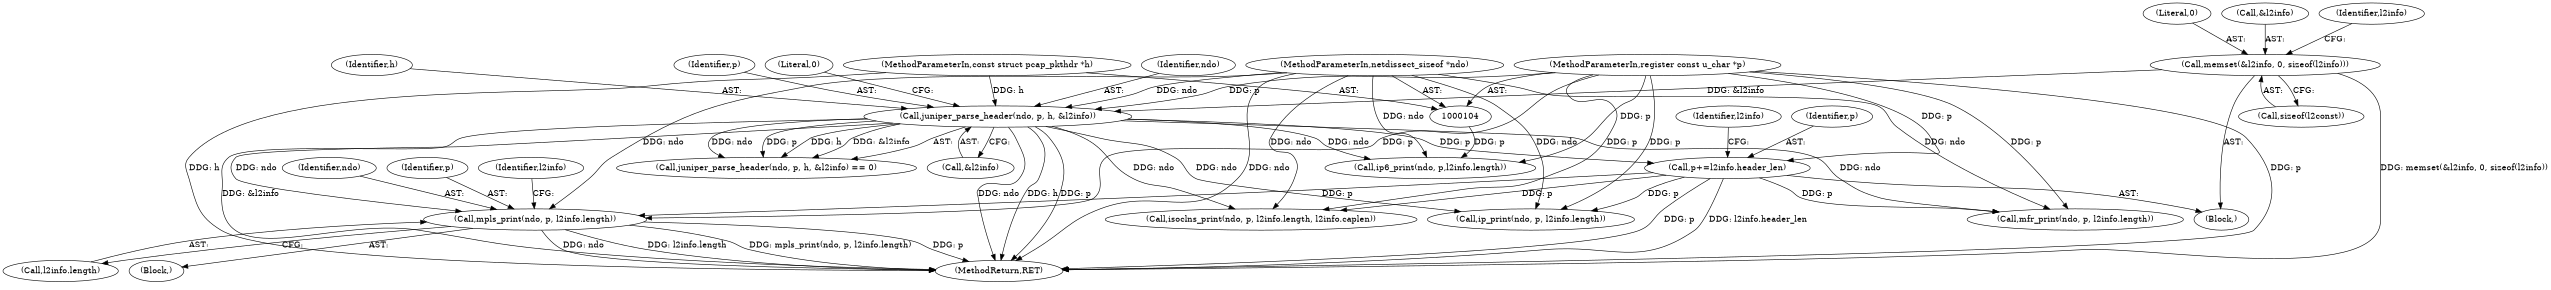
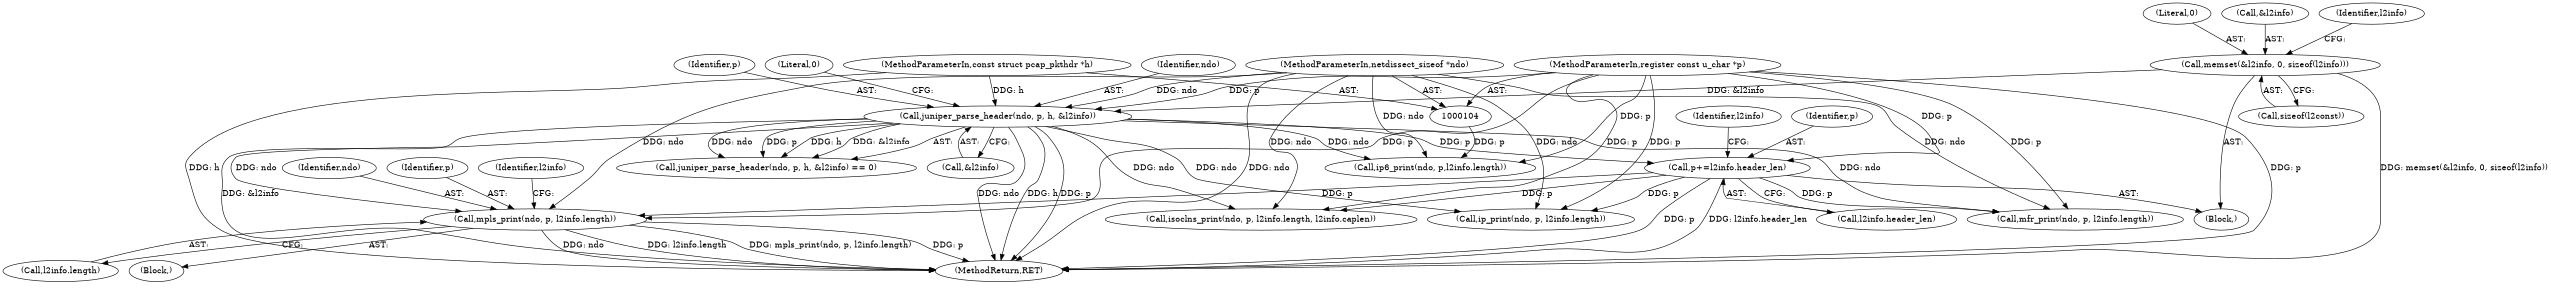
node "(Identifier,h)": removed
node "(Call,l2info.header_len)": added
